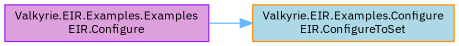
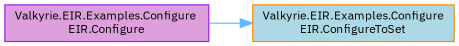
node "Valkyrie.EIR.Examples.Examples EIR.Configure": label "Valkyrie.EIR.Examples.Examples EIR.Configure" -> "Valkyrie.EIR.Examples.Configure EIR.Configure"
